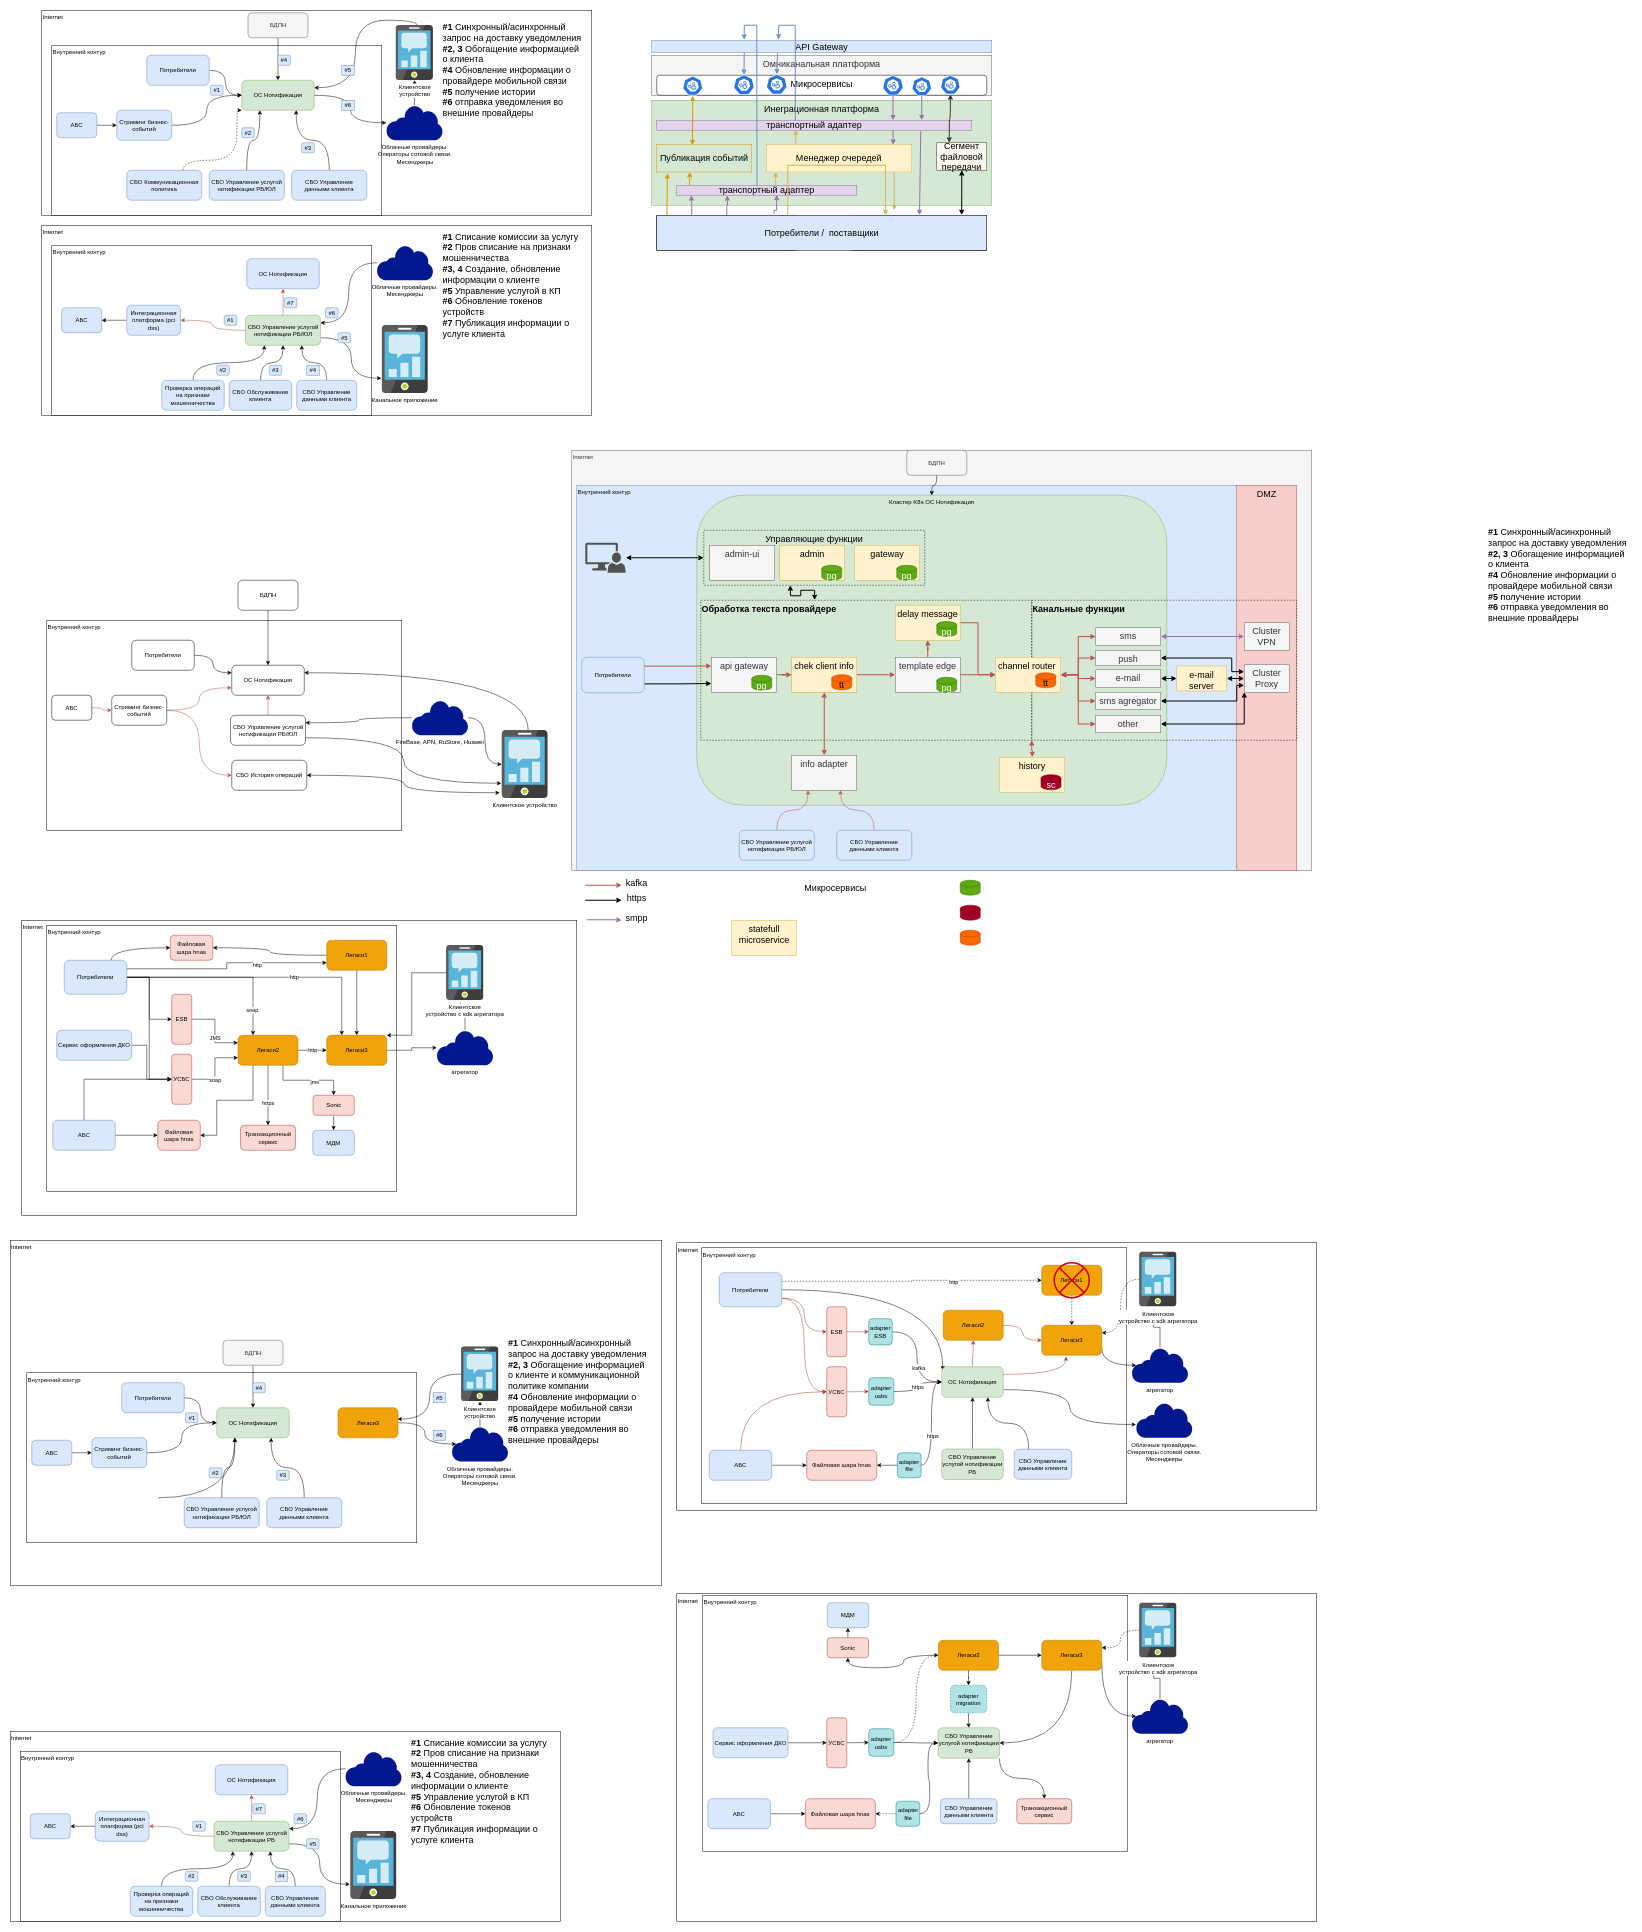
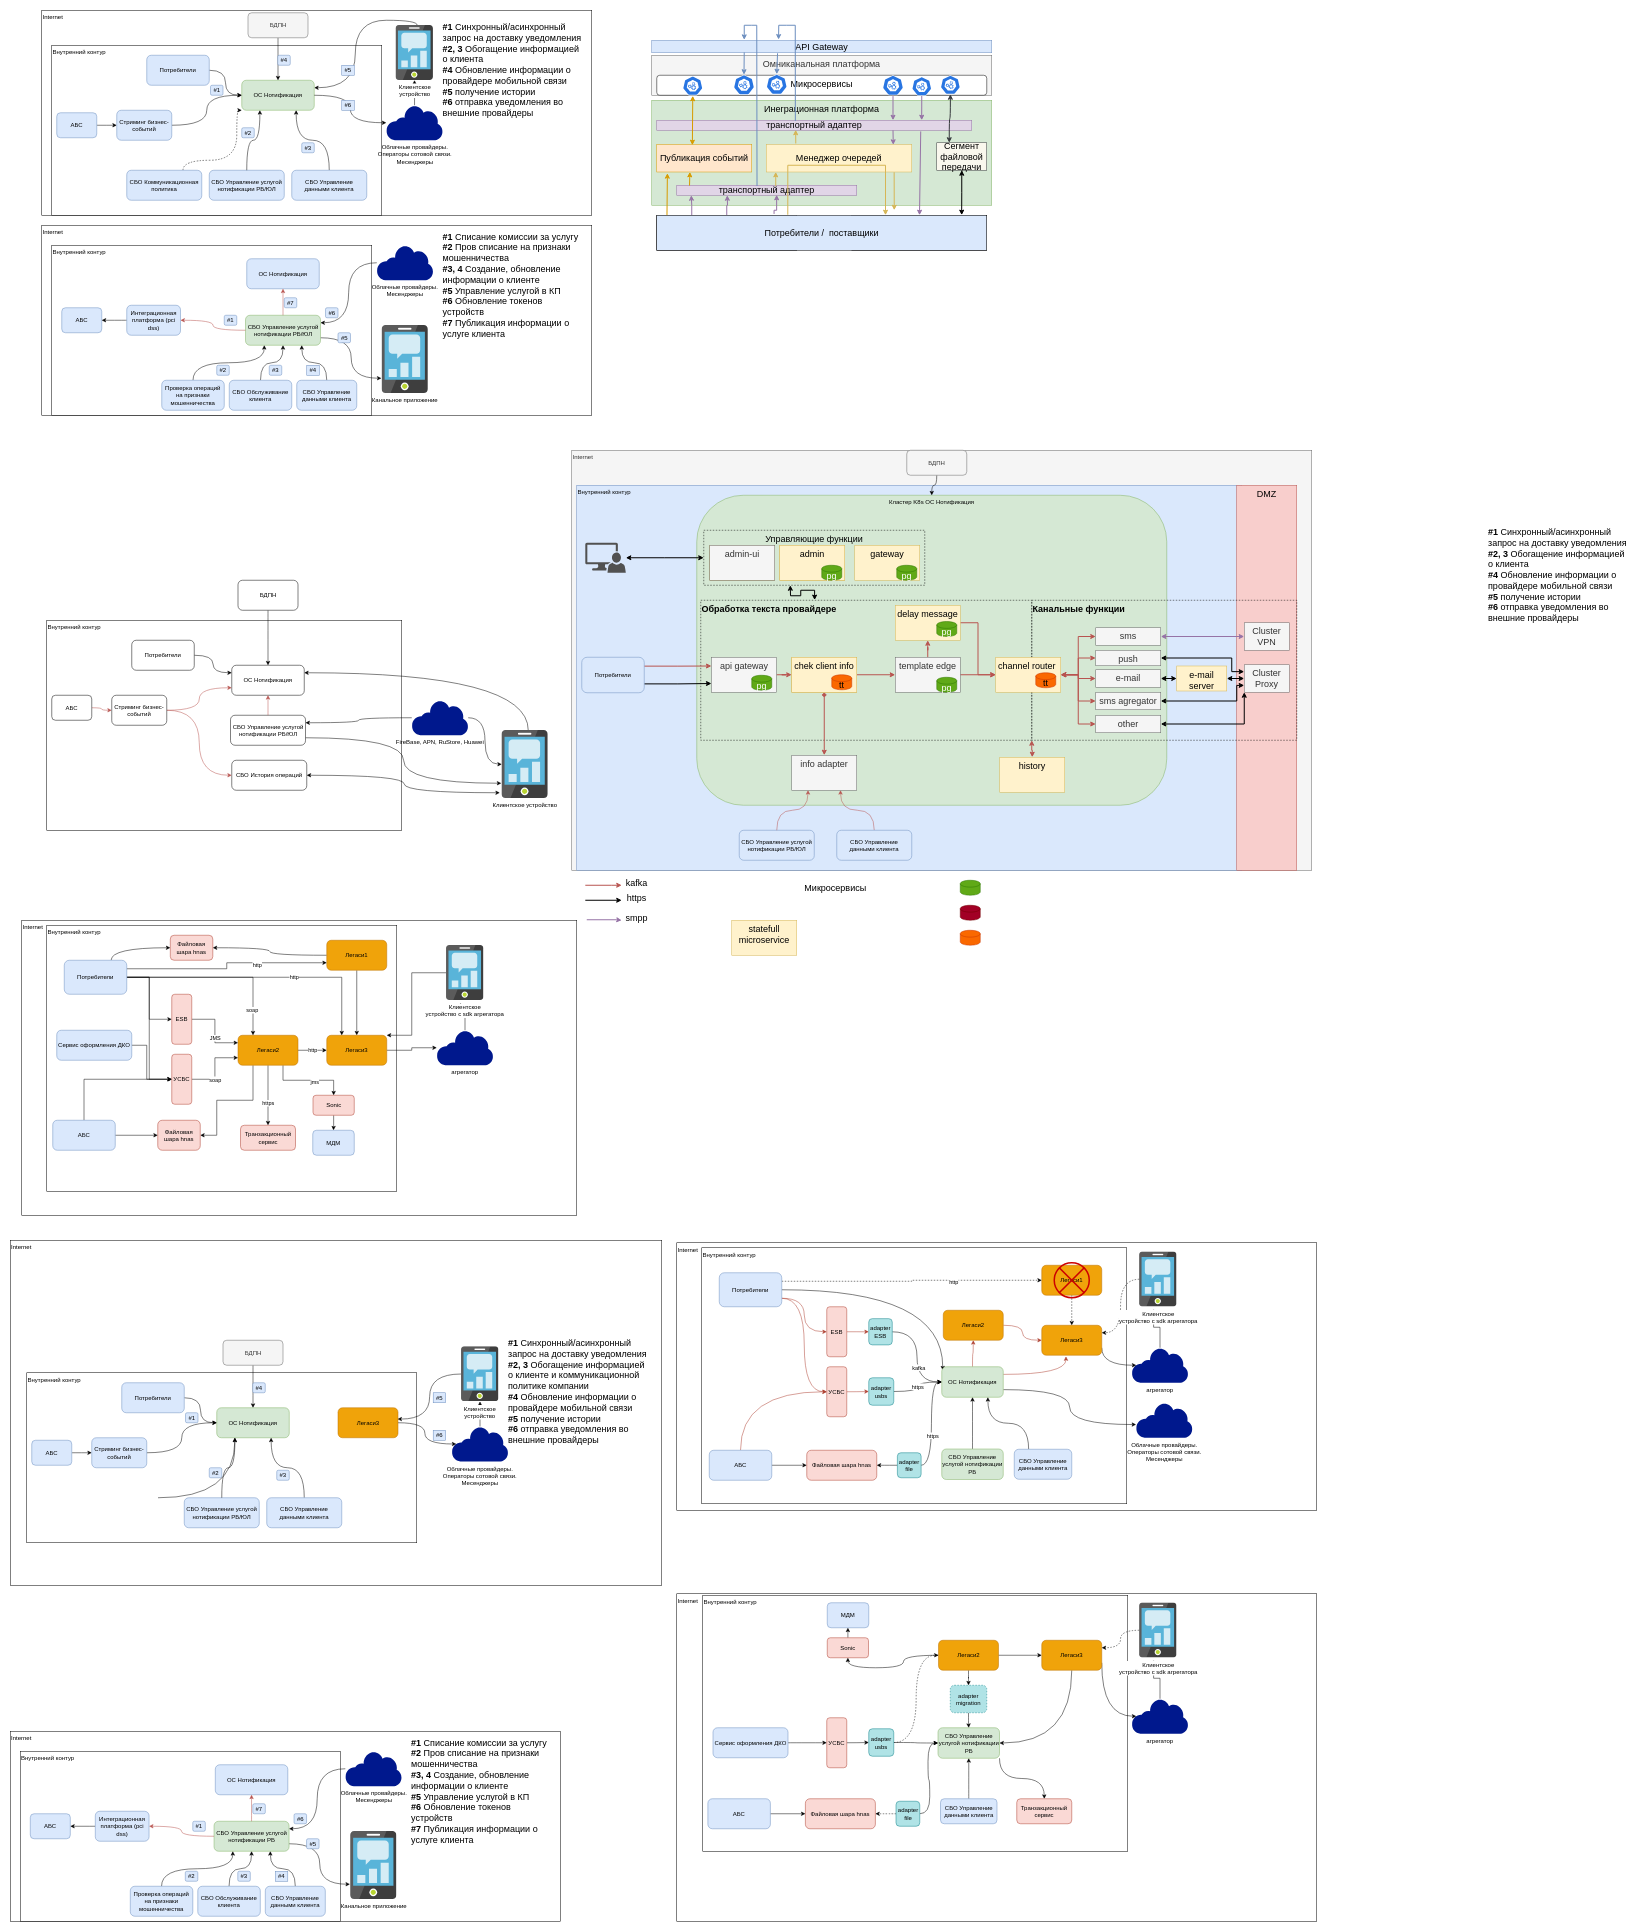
node "Публикация событий": fillcolor #d5e8d4 -> #ffe6cc
edge "chek client info" -- "info adapter": arrowhead classic -> diamond
node "sc": removed
